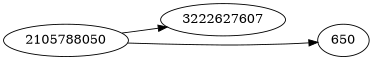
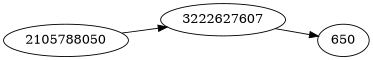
edge "2105788050" -> "650": now "3222627607" -> "650"
